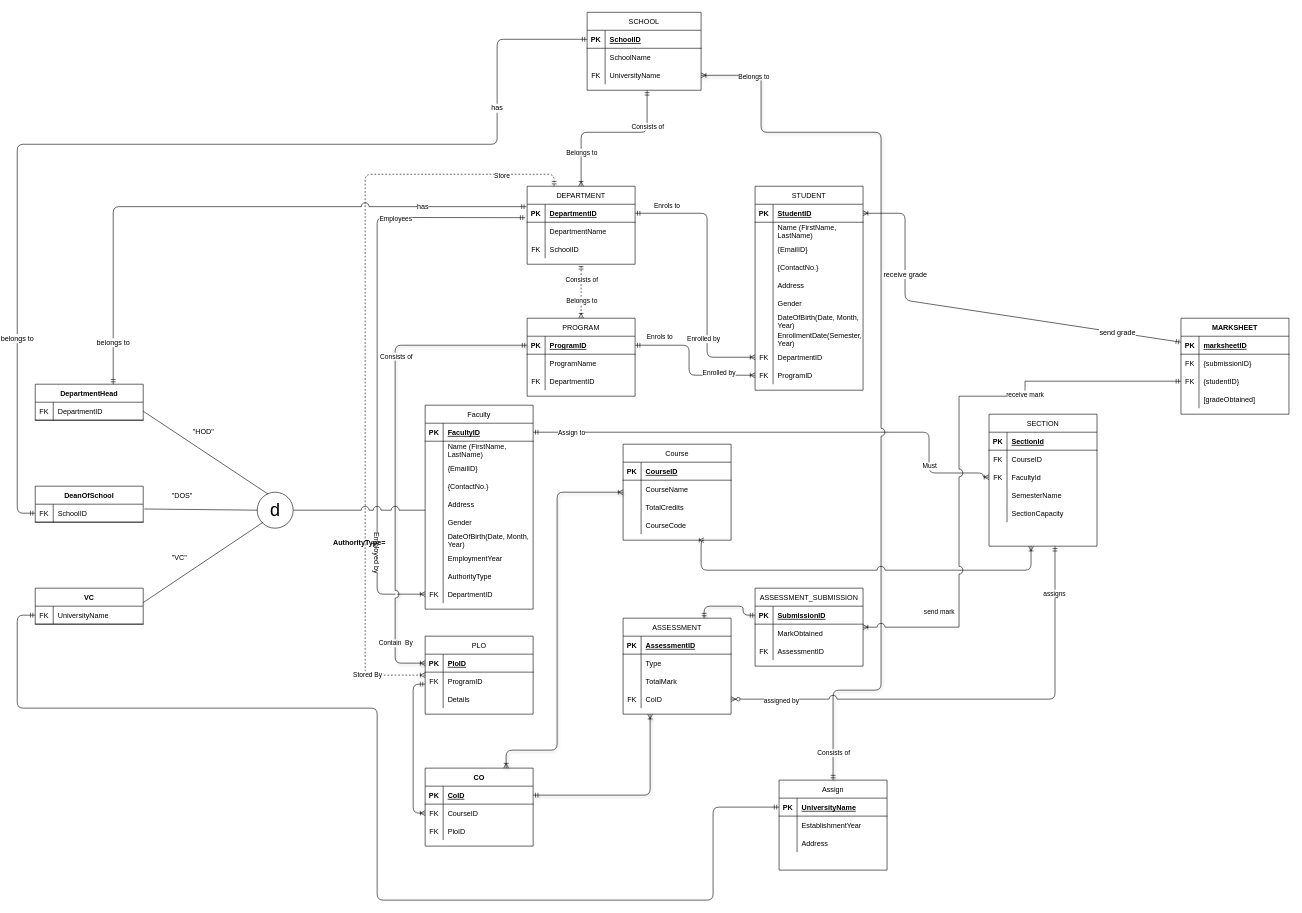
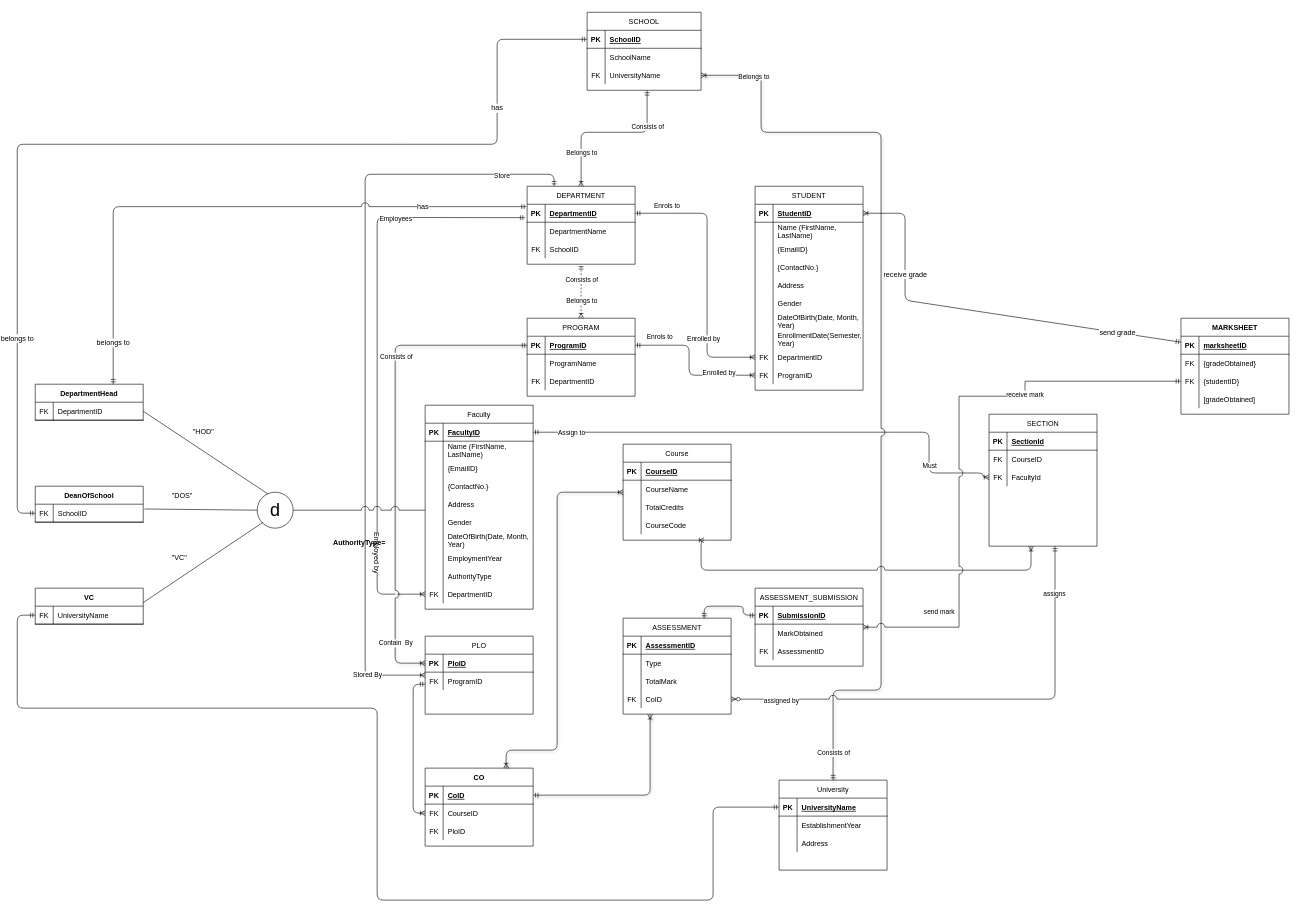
edge "DEPARTMENT" -- "PLO": style dashed -> solid
node "{submissionID}": label "{submissionID}" -> "{gradeObtained}"
node "SemesterName": removed
node "SectionCapacity": removed
node "Details": removed
node "Assign": label "Assign" -> "University"
